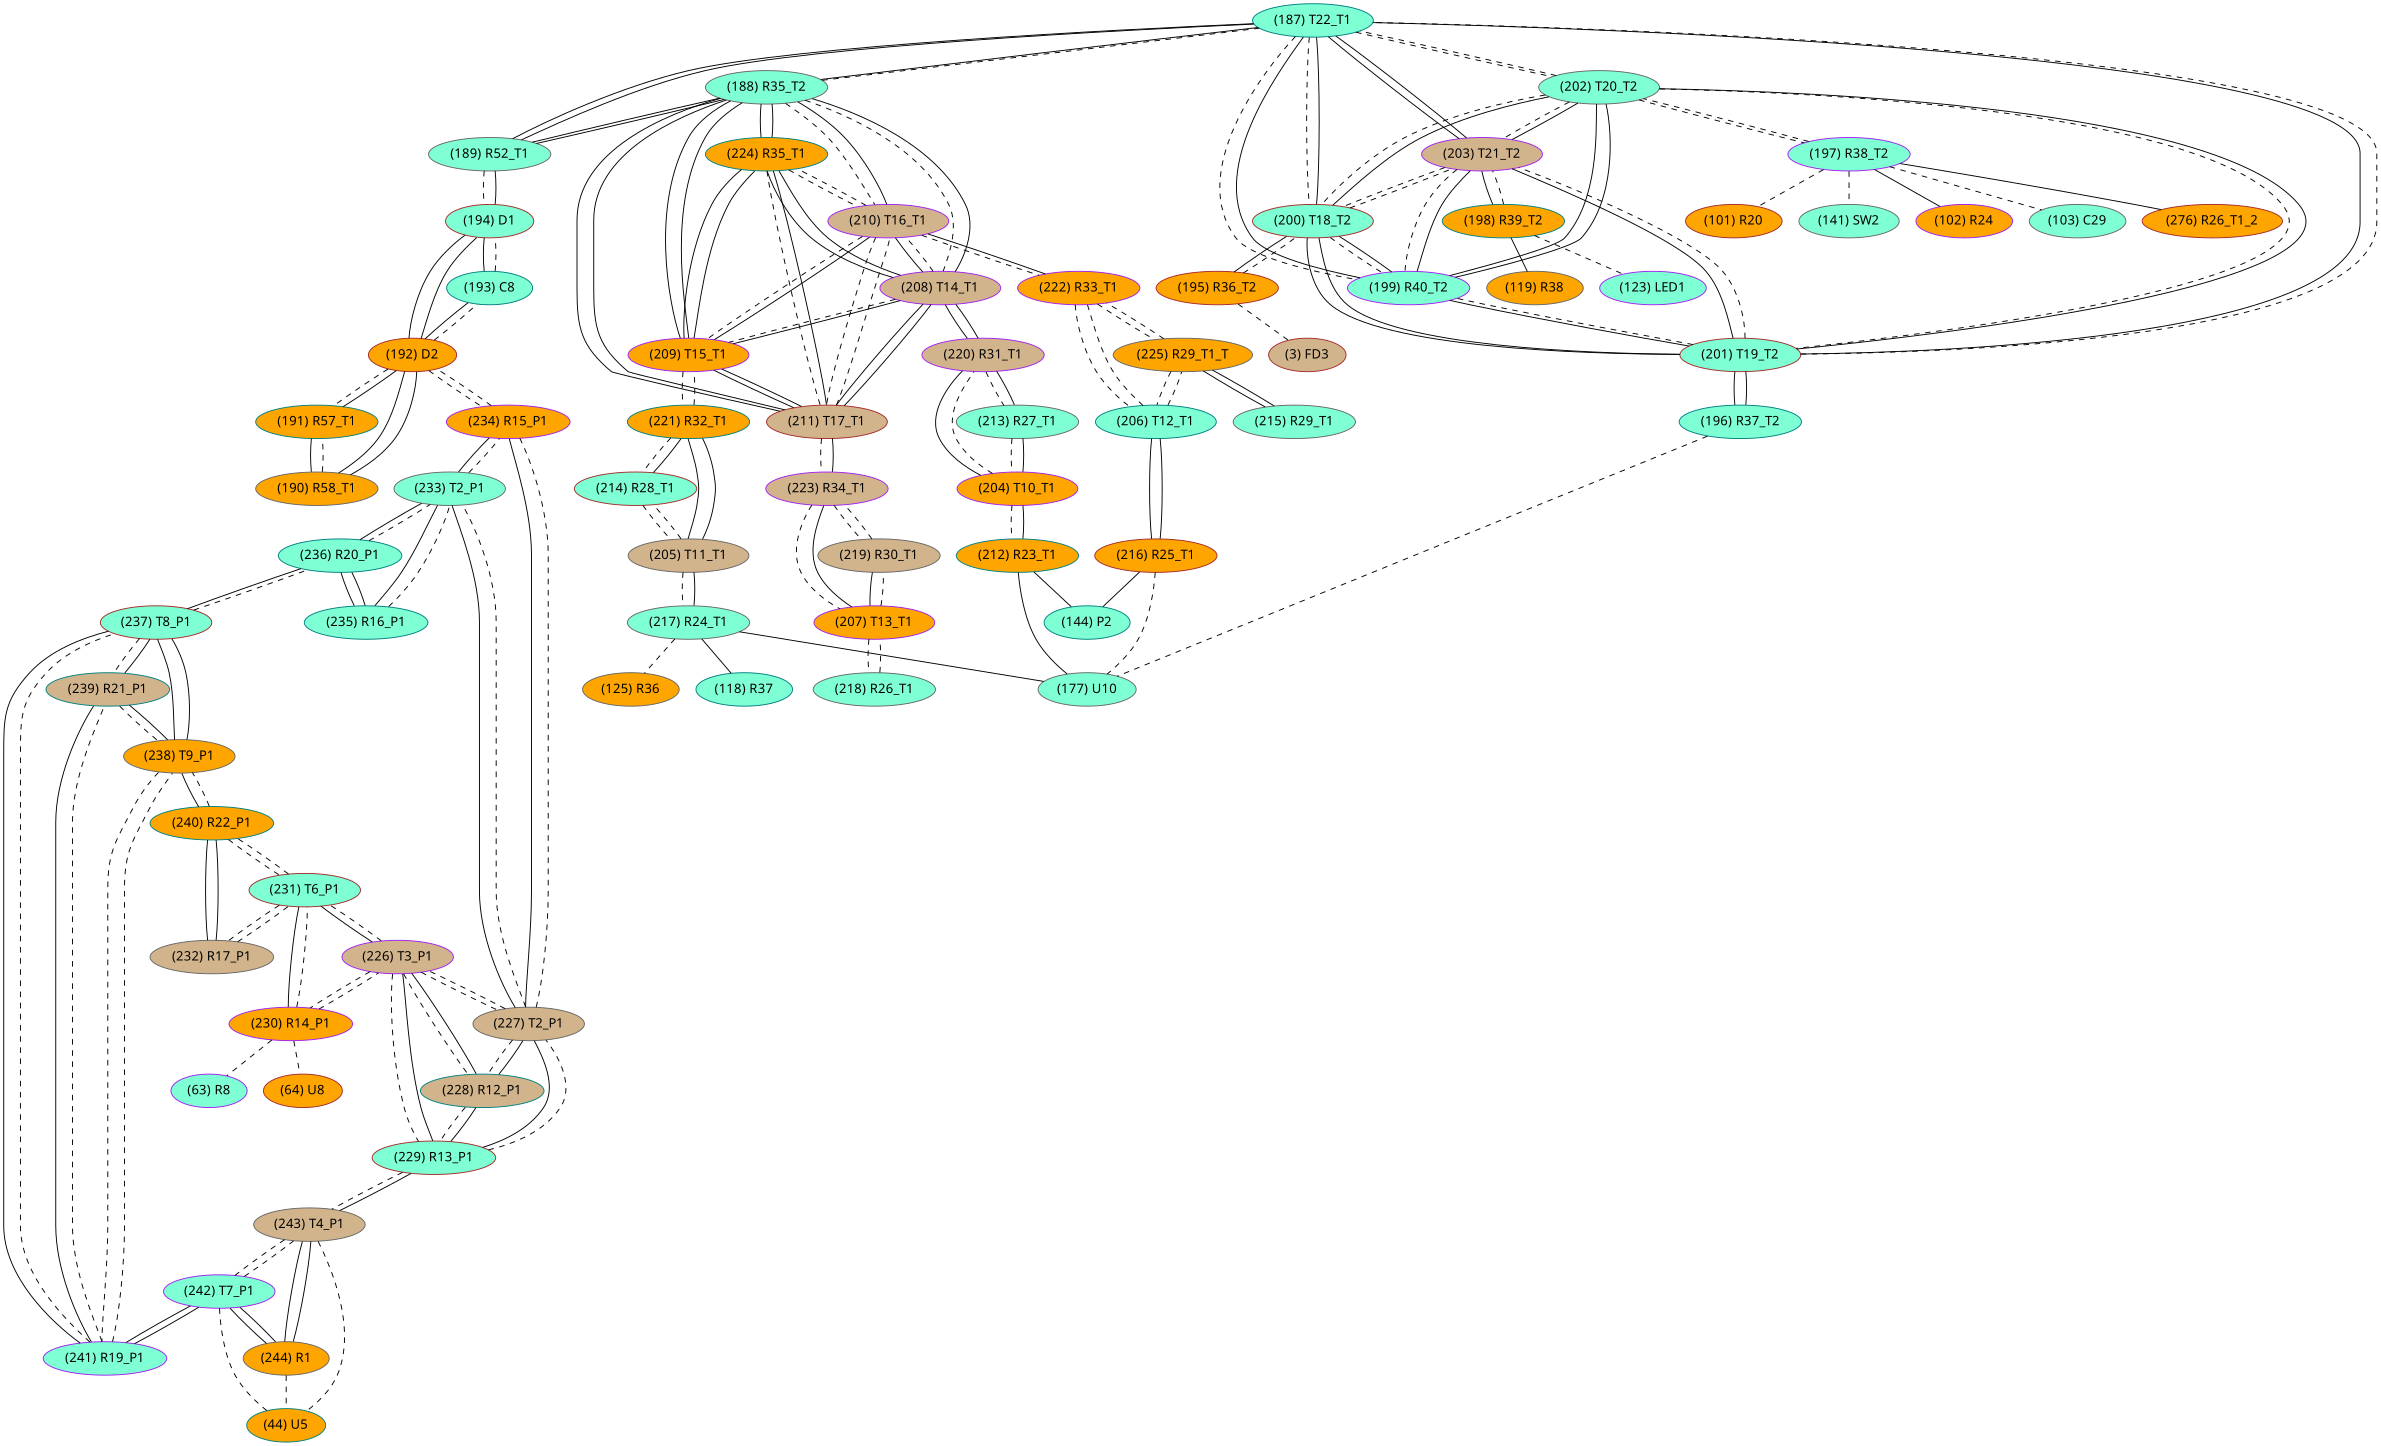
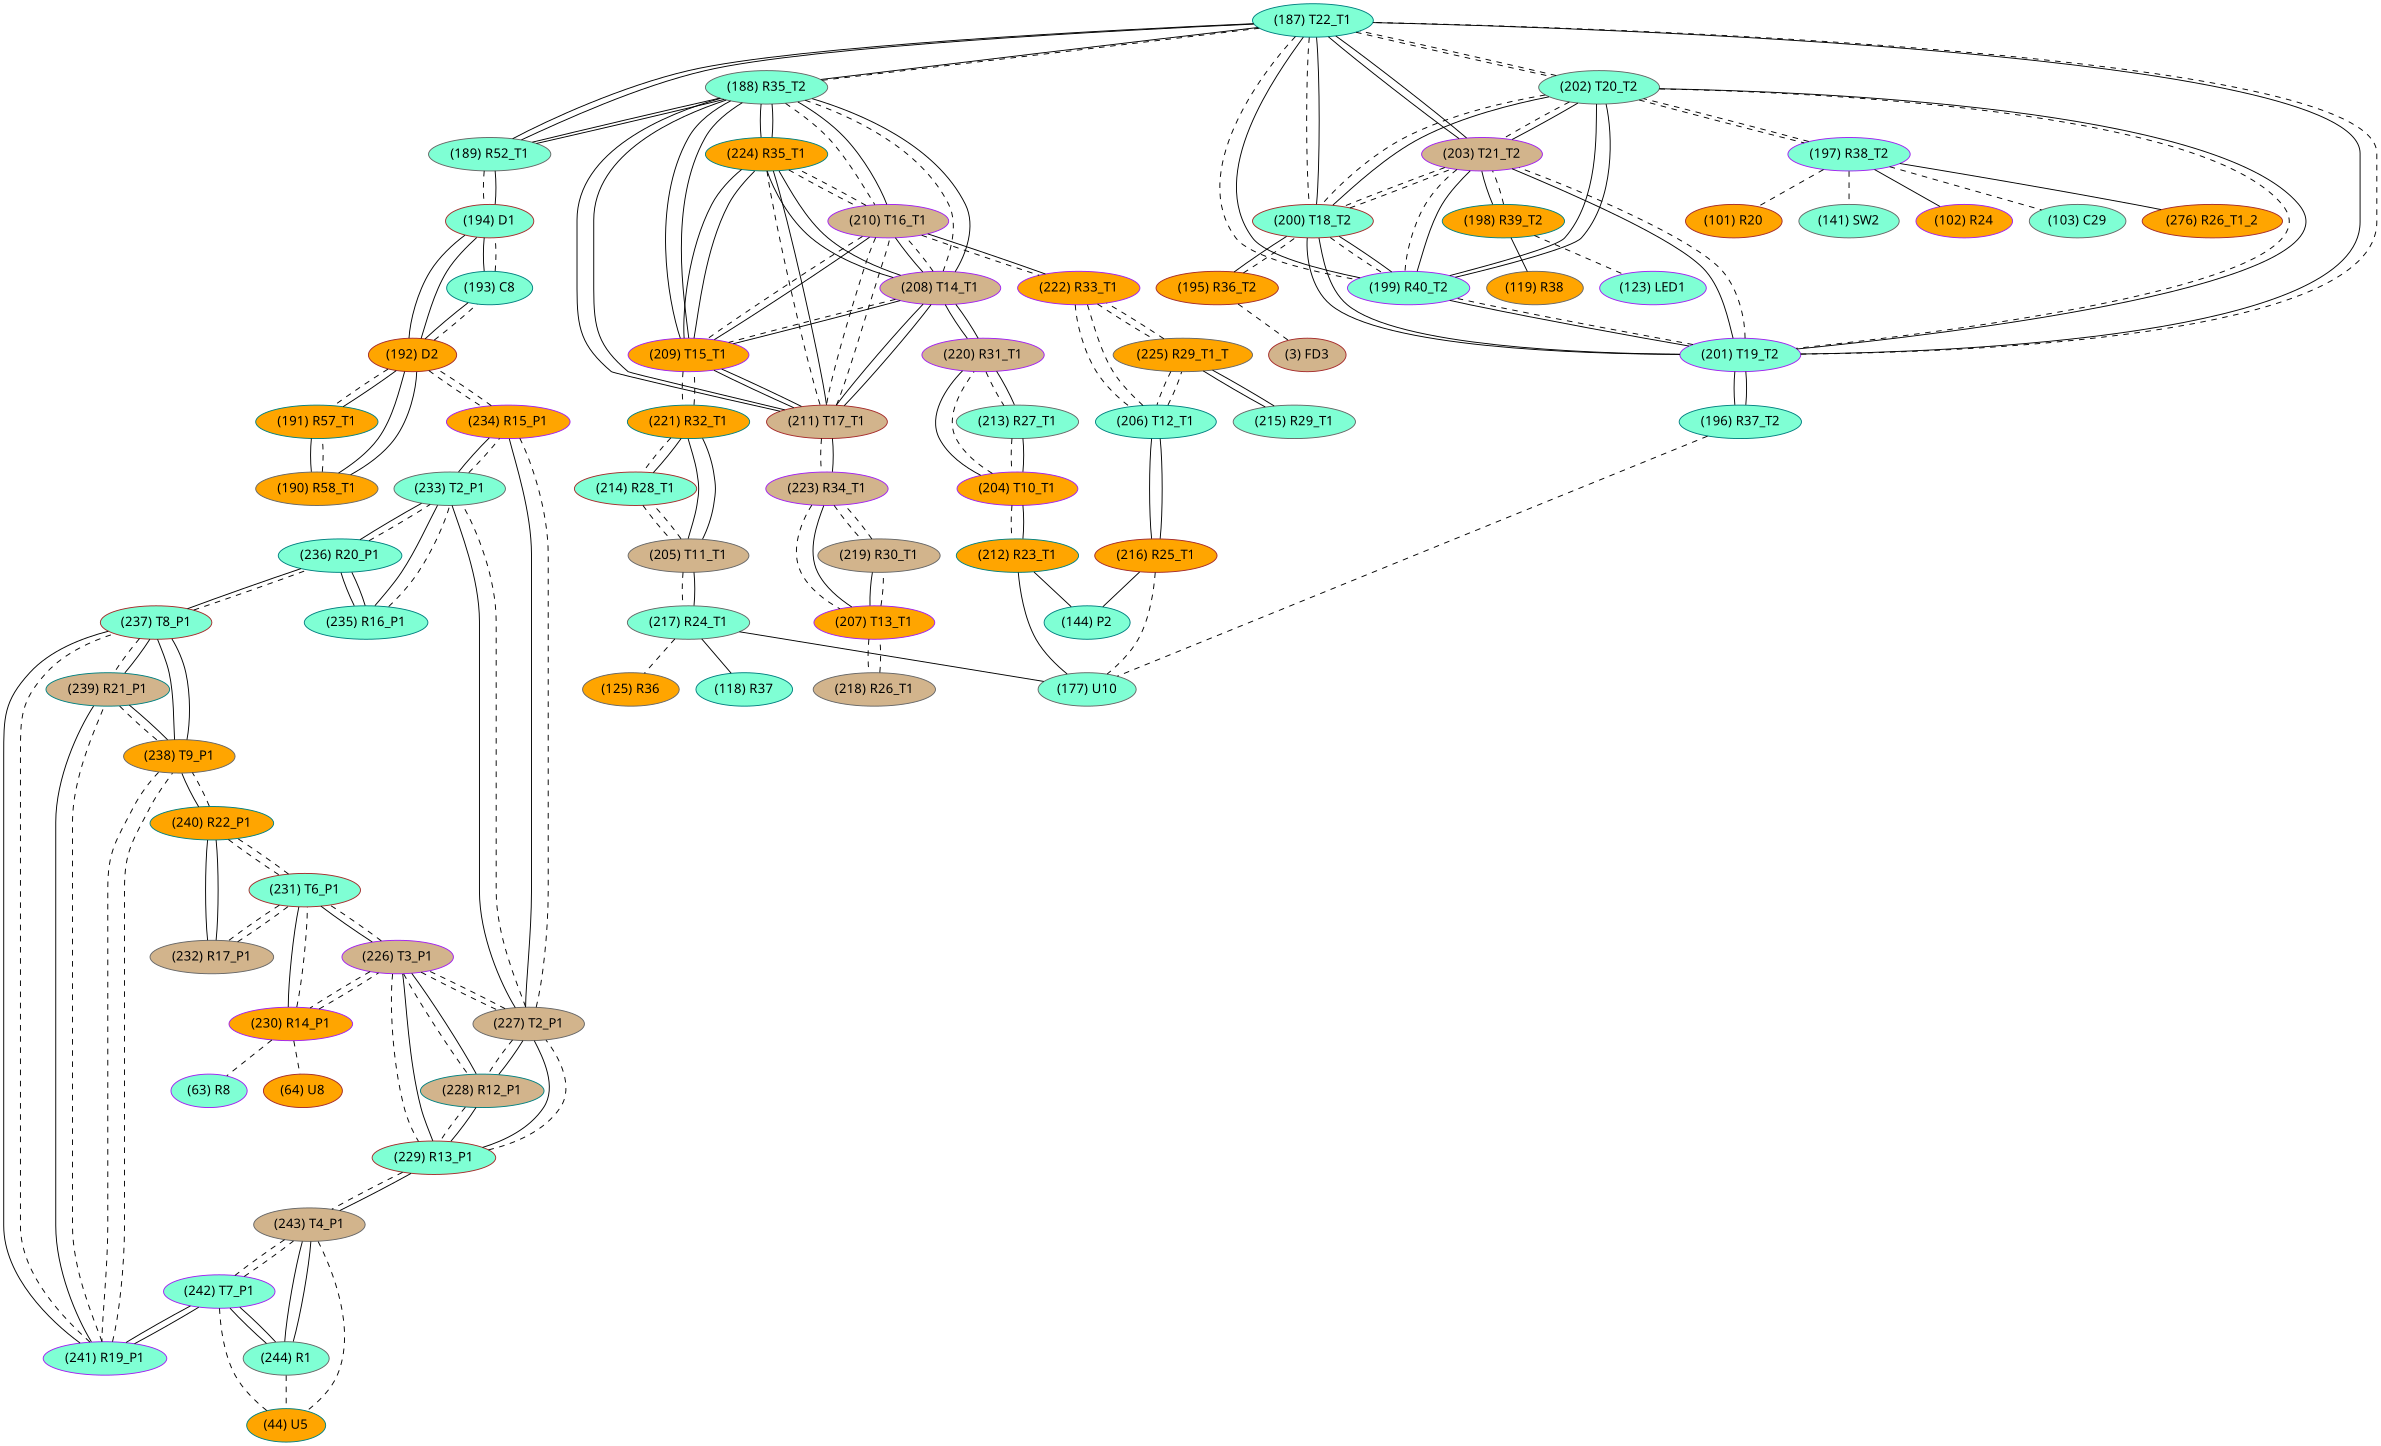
node "(201) T19_T2": color brown -> purple
node "(218) R26_T1": fillcolor aquamarine -> tan
node "(244) R1": fillcolor orange -> aquamarine
